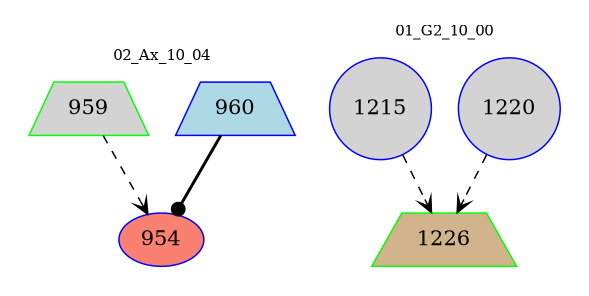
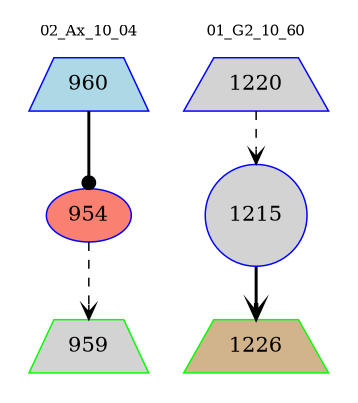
cluster "01_G2_10_00": label "01_G2_10_00" -> "01_G2_10_60"
node "1220": shape circle -> trapezium
edge "959" -> "954": reversed
edge "1215" -> "1226": style dashed -> bold
edge "1220" -> "1226": now "1220" -> "1215"
